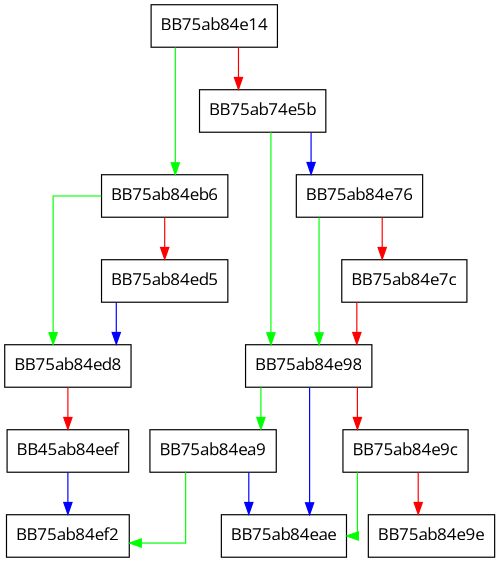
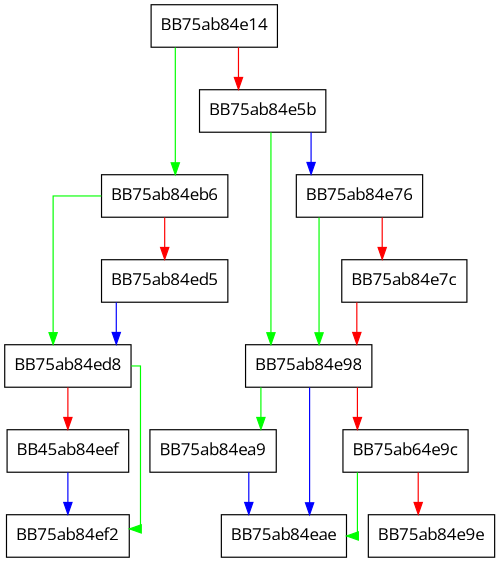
node "BB75ab74e5b": label "BB75ab74e5b" -> "BB75ab84e5b"
node "BB75ab84e9c": label "BB75ab84e9c" -> "BB75ab64e9c"
edge "BB75ab84ea9" -> "BB75ab84ef2": now "BB75ab84ed8" -> "BB75ab84ef2"
